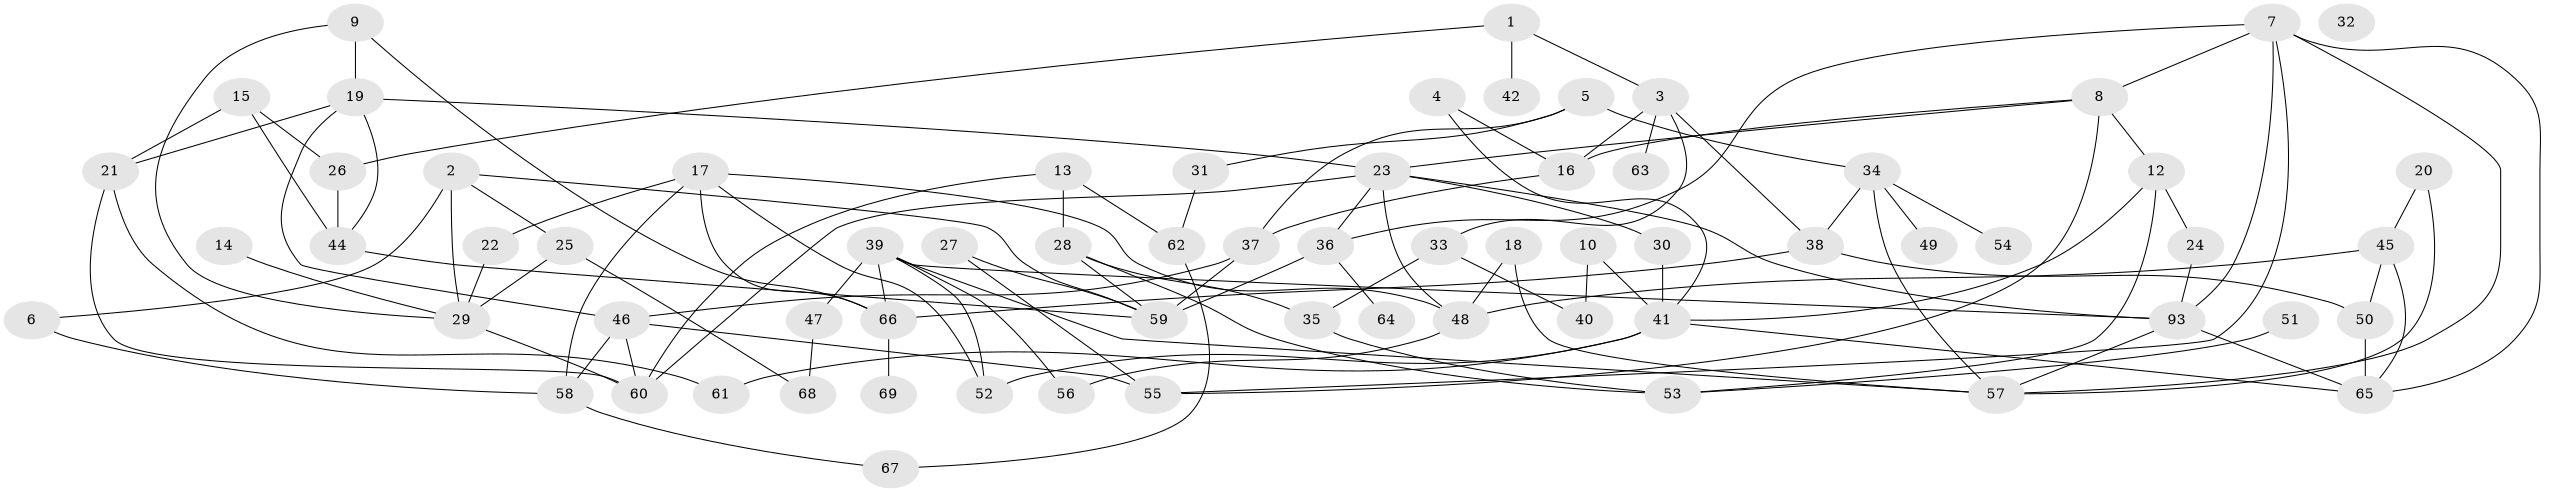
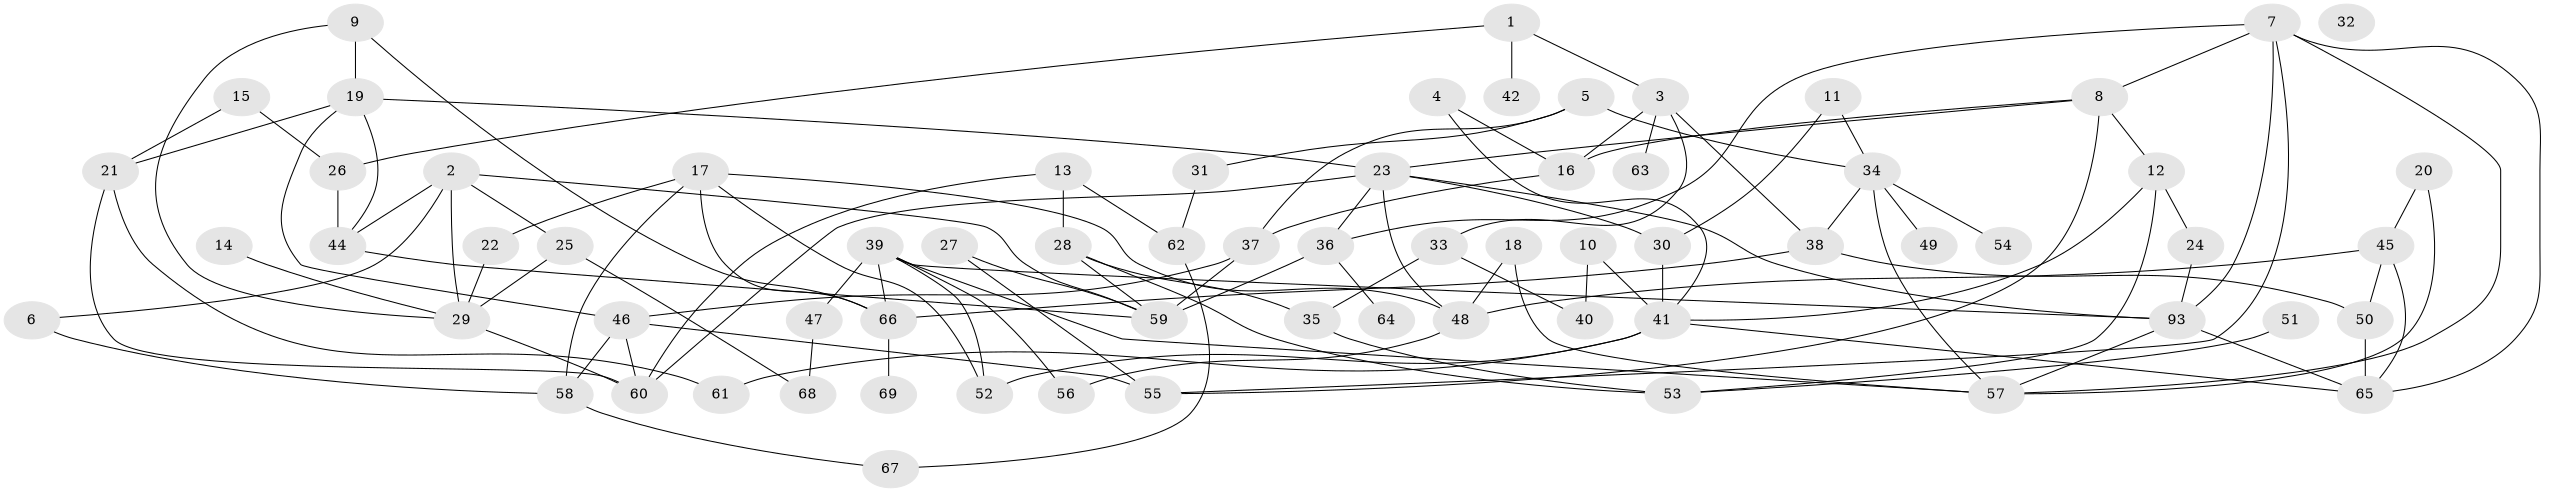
node "11": added
edge "15" -- "44": now "2" -- "44"
